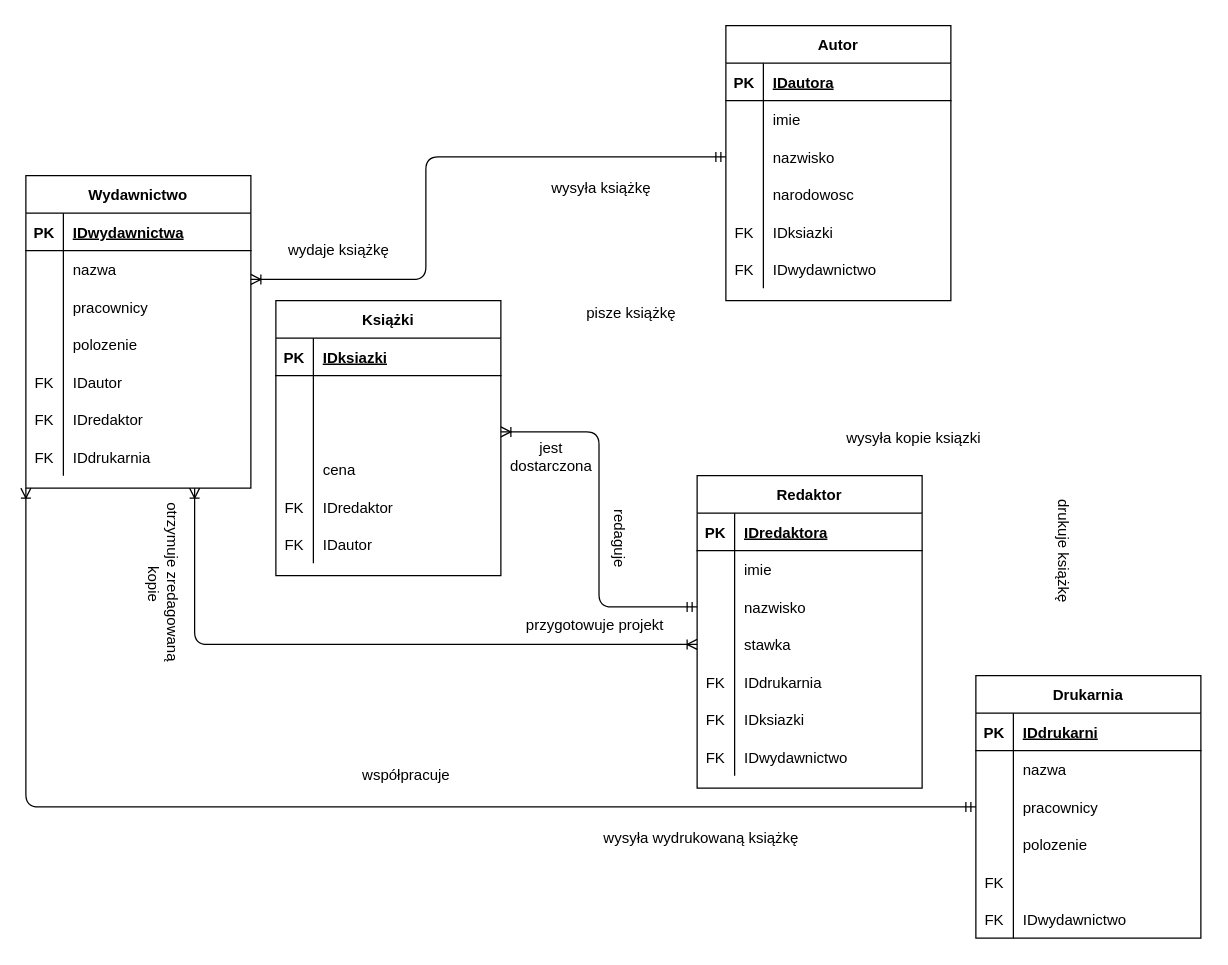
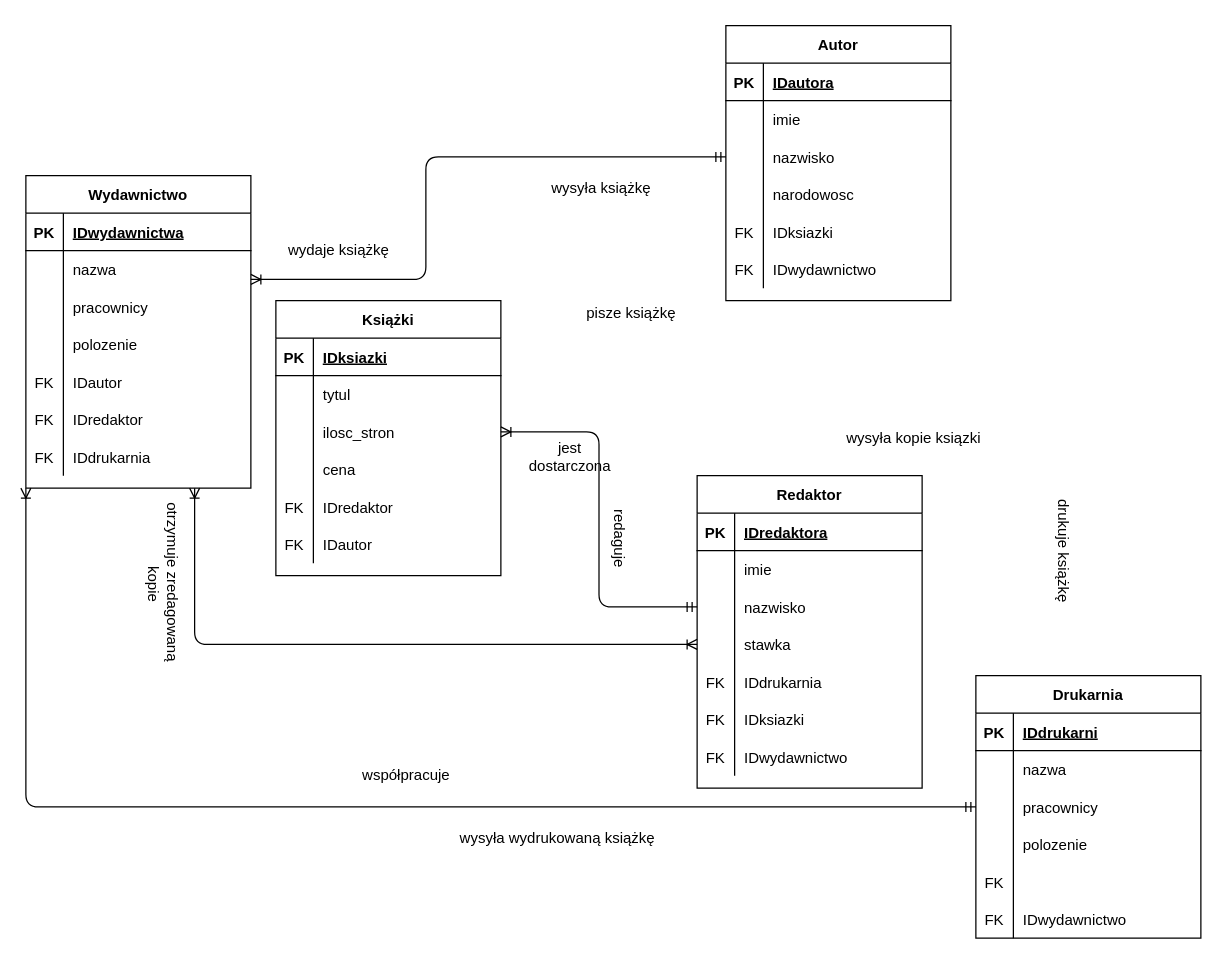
node "tytul": added
node "ilosc_stron": added
node "jest dostarczona": moved (551, 457) -> (569, 457)
node "przygotowuje projekt": removed
node "wysyła wydrukowaną książkę": moved (701, 838) -> (557, 838)
